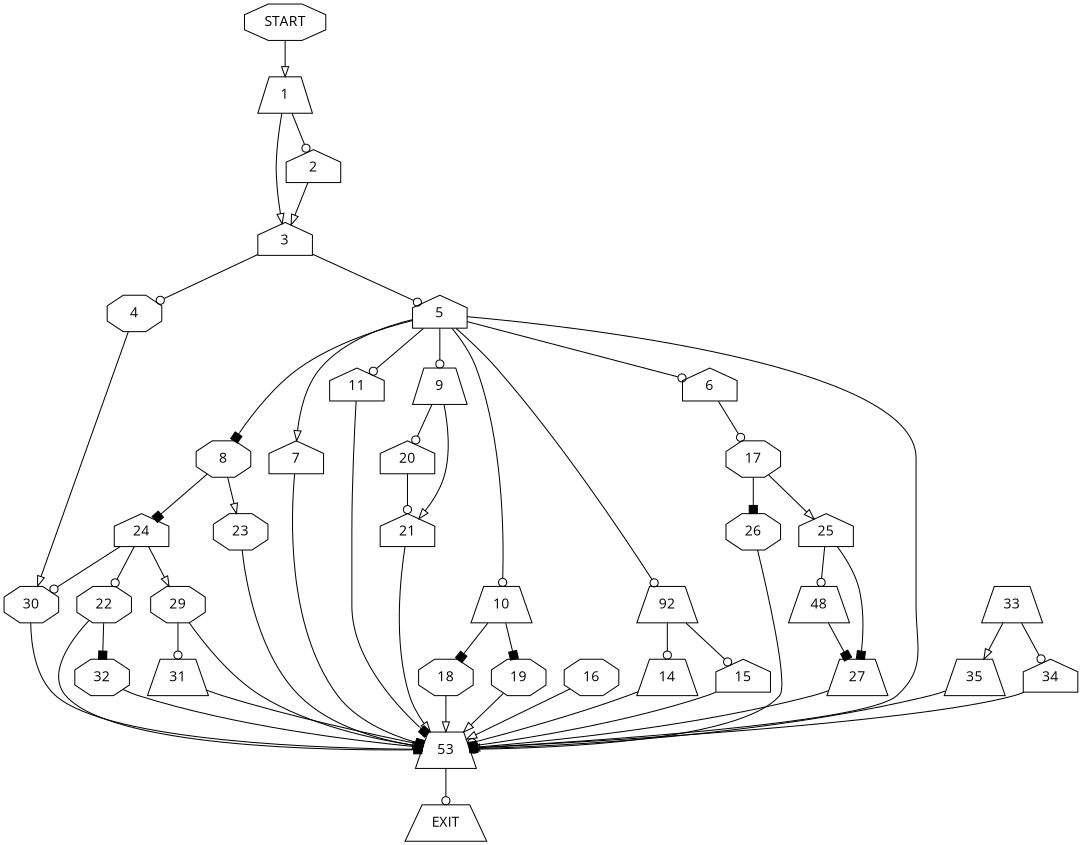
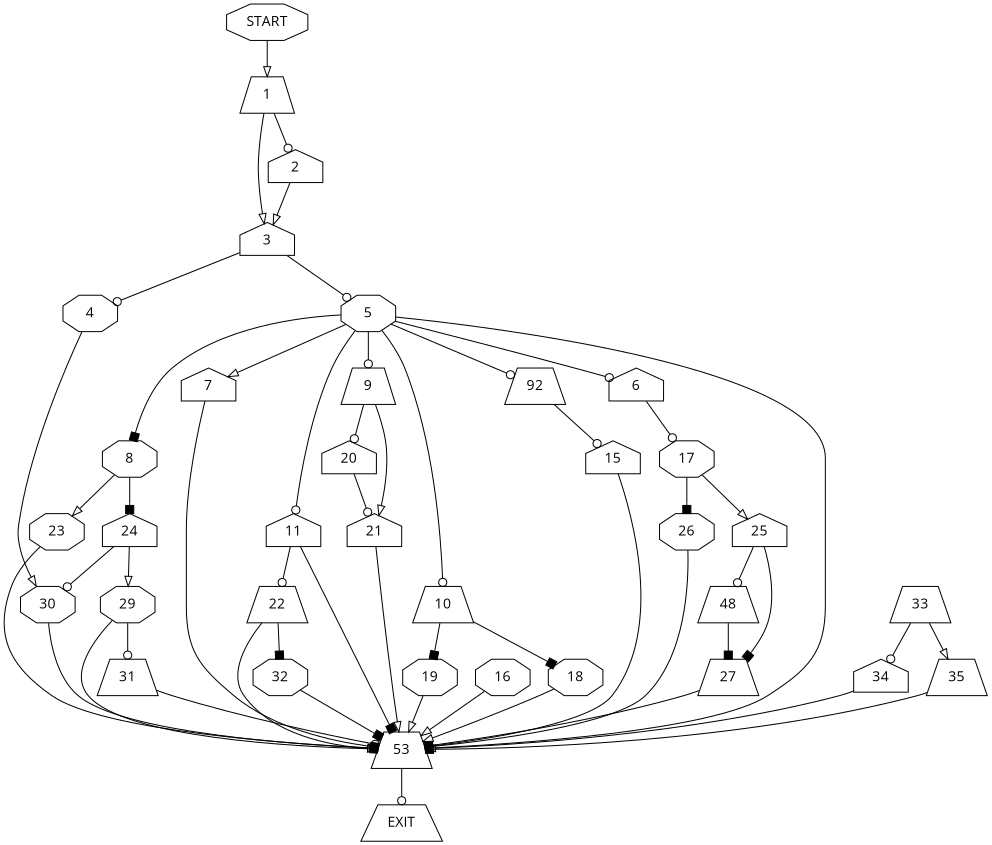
node "5": shape house -> octagon
edge "24" -> "22": now "11" -> "22"
node "22": shape octagon -> trapezium
node "14": removed
